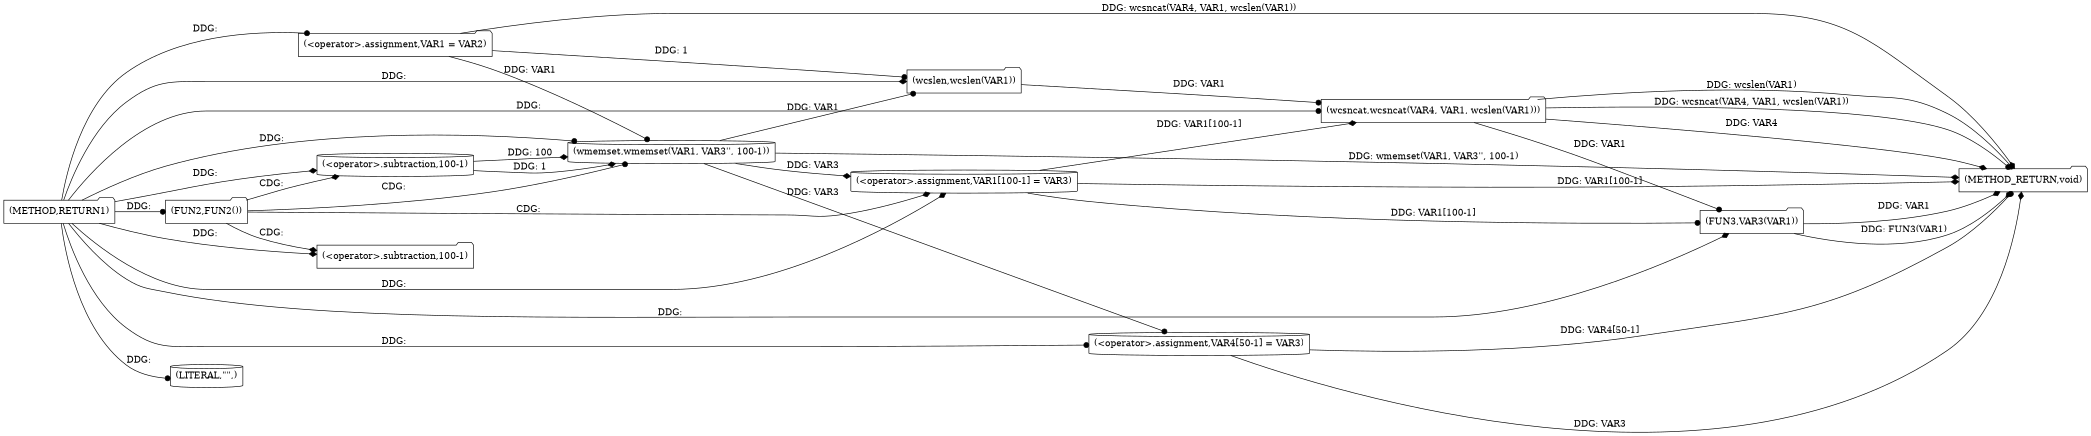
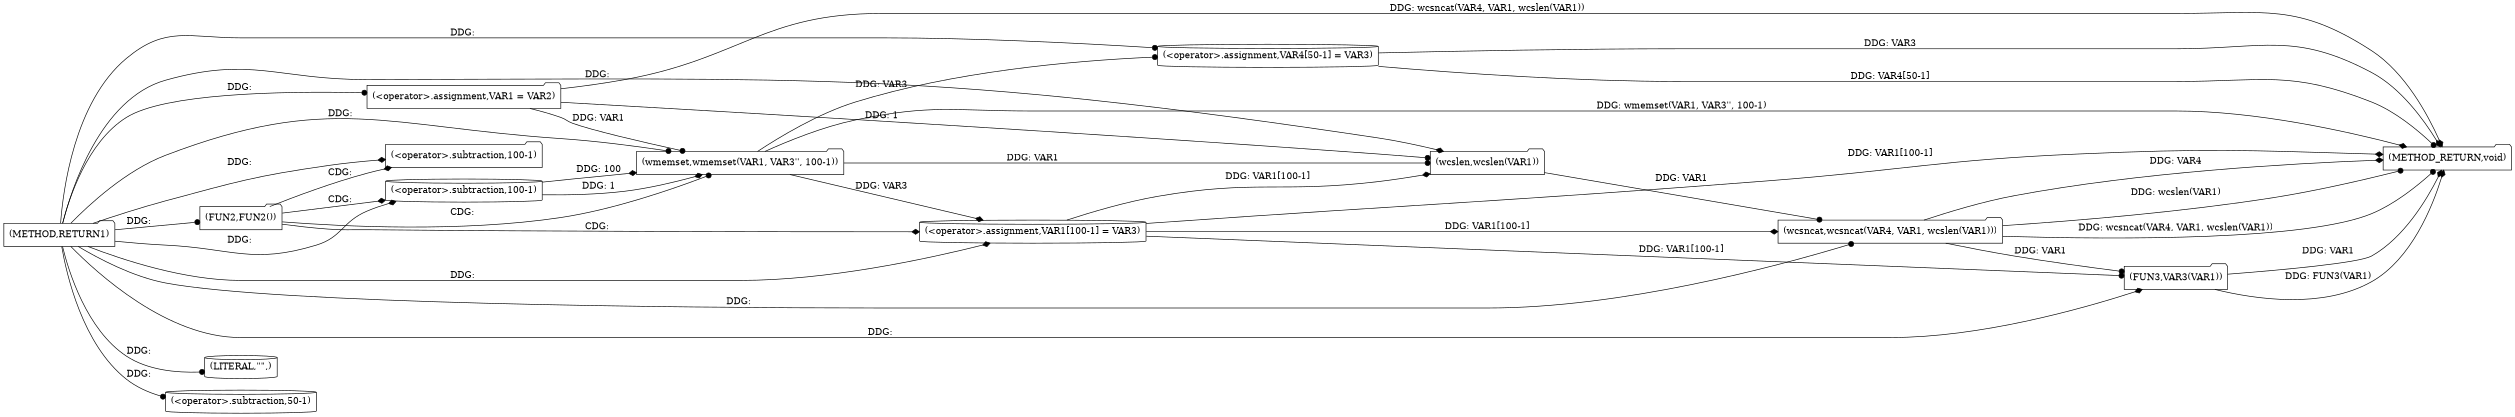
node "(wmemset,wmemset(VAR1, VAR3'', 100-1))": shape cylinder -> folder
edge "(<operator>.assignment,VAR1[100-1] = VAR3)" -> "(wcslen,wcslen(VAR1))": added, label "DDG: VAR1[100-1]"
node "(<operator>.subtraction,50-1)": added
